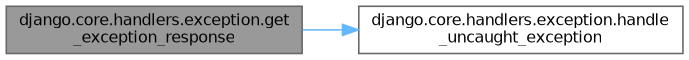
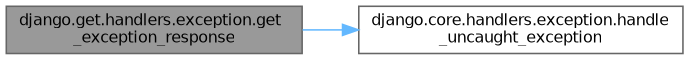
node "django.core.handlers.exception.get _exception_response": label "django.core.handlers.exception.get _exception_response" -> "django.get.handlers.exception.get _exception_response"
